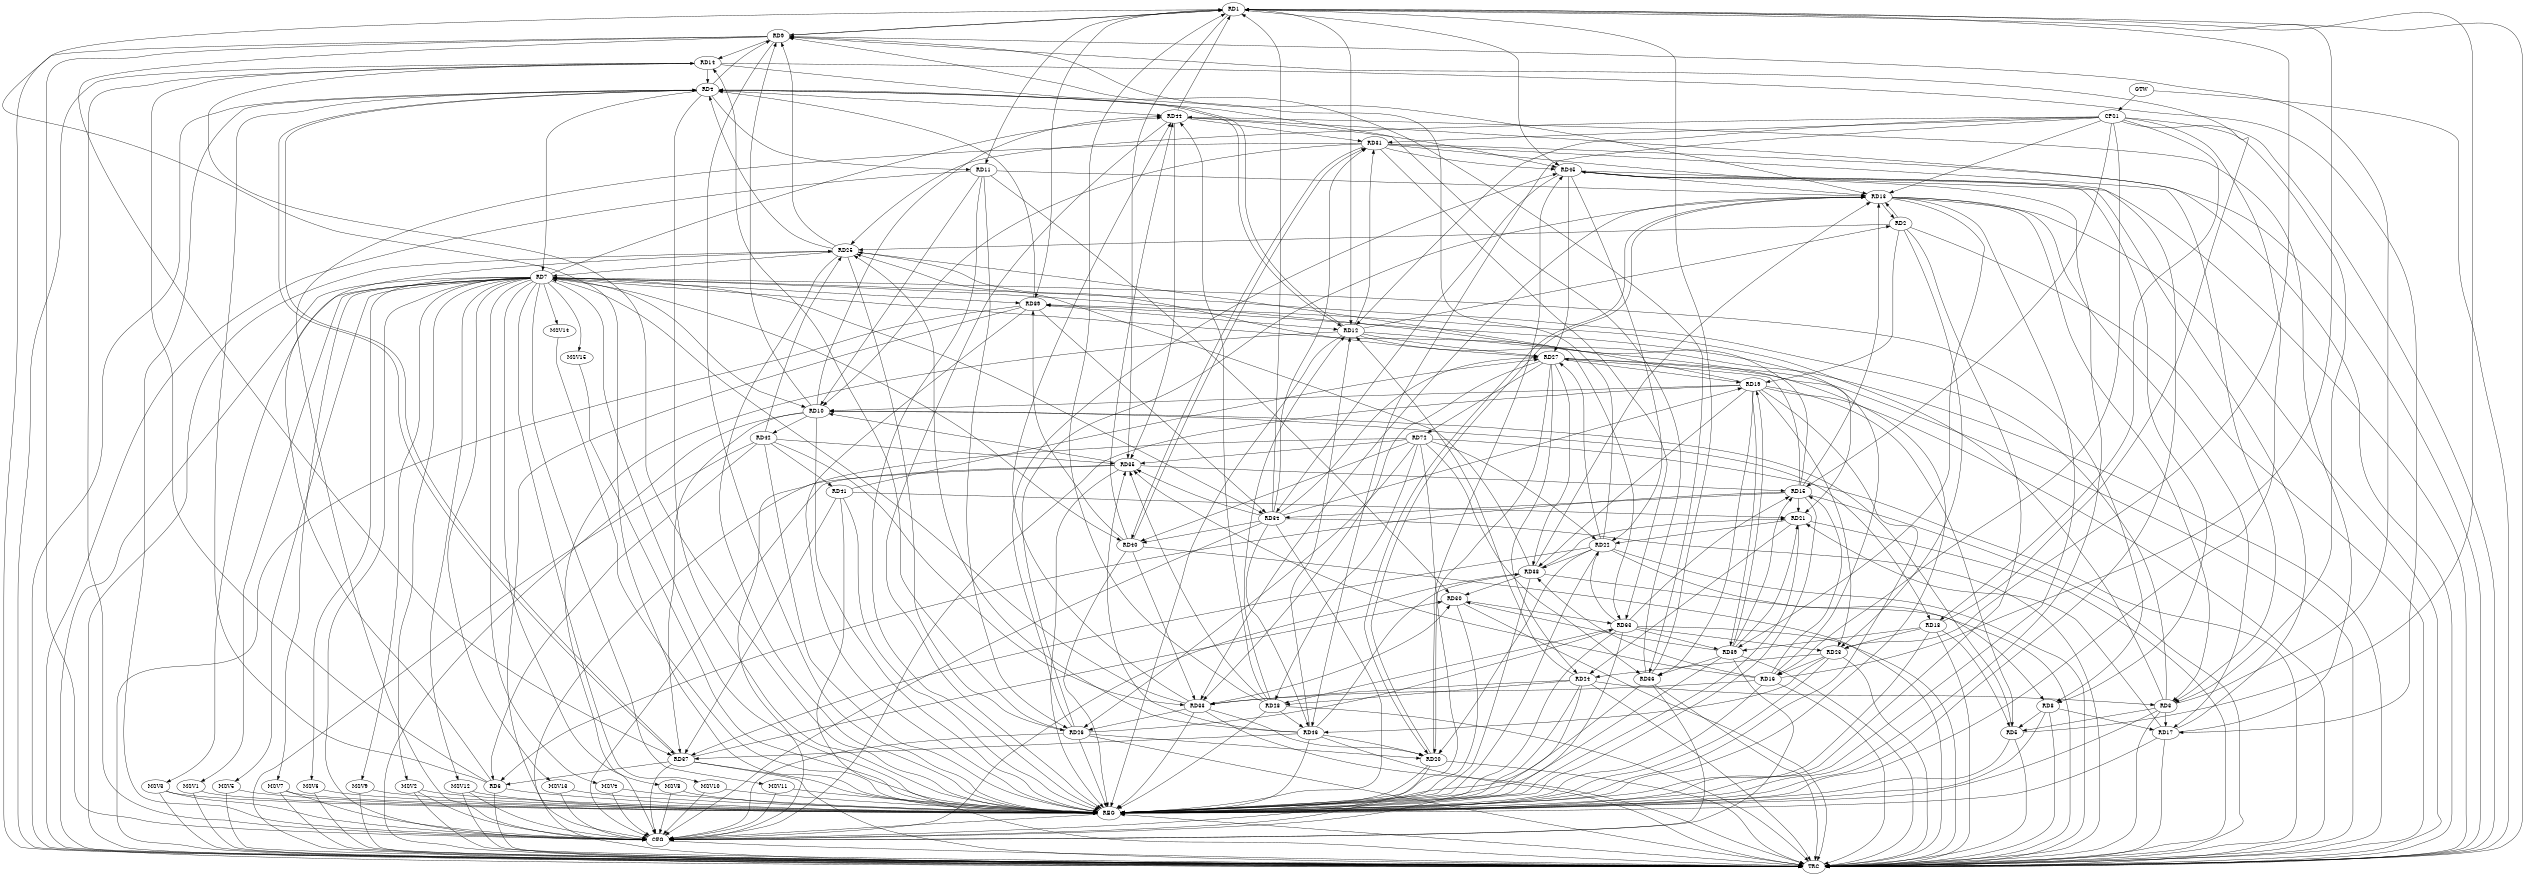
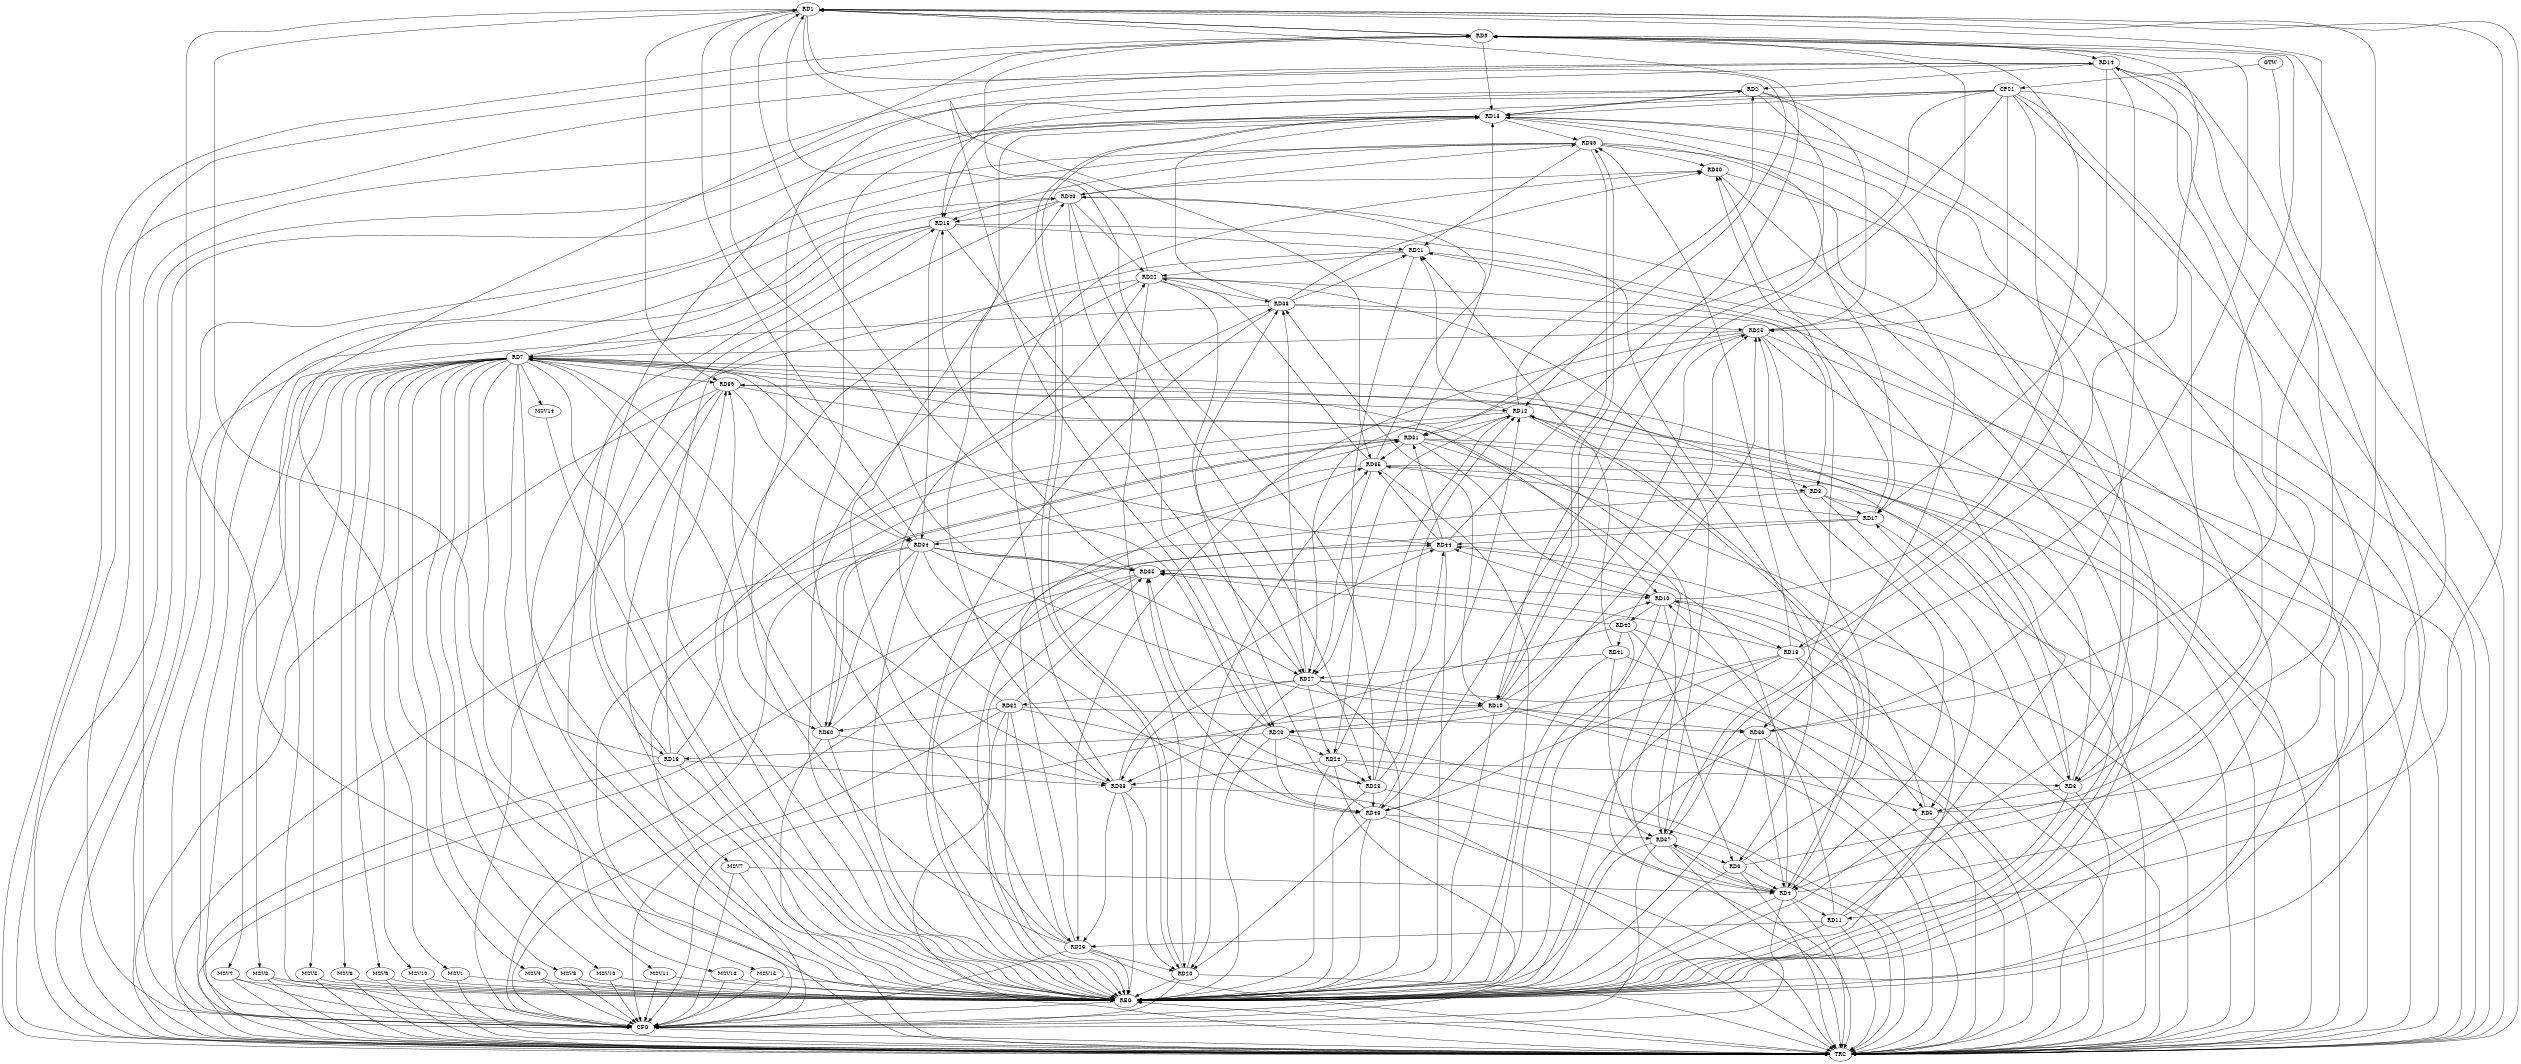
edge "RD14" -> "RD2": added
edge "CPS1" -> "RD12": removed
edge "REG" -> "RD1": reversed
node "RD45": label "RD45" -> "RD85"
edge "RD15" -> "RD13": reversed
node "RD72": label "RD72" -> "RD32"
node "RD40": label "RD40" -> "RD60"
edge "RD16" -> "RD35": now "RD18" -> "RD35"
node "RD63": label "RD63" -> "RD43"
edge "RD18" -> "RD46": added
edge "MSV12" -> "CFG": now "MSV15" -> "CFG"
edge "RD7" -> "TRC": removed
edge "MSV7" -> "TRC": now "MSV7" -> "RD4"
